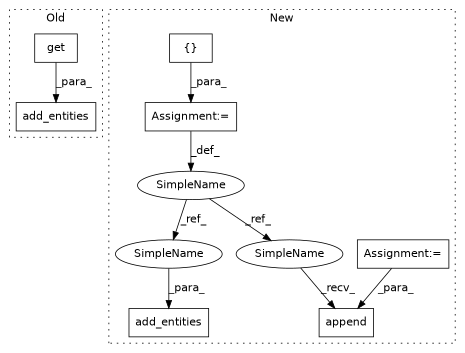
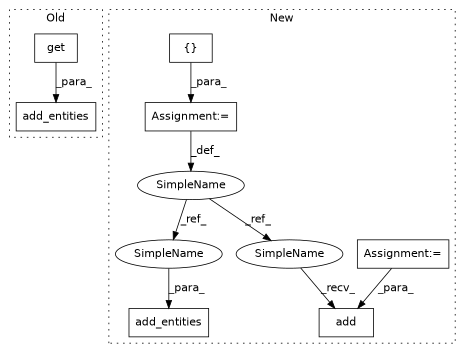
node "append": label "append" -> "add"
